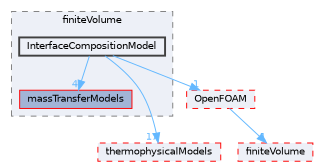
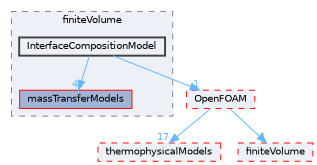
edge "InterfaceCompositionModel" -> "thermophysicalModels": now "OpenFOAM" -> "thermophysicalModels"
